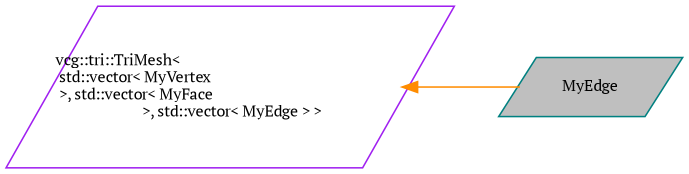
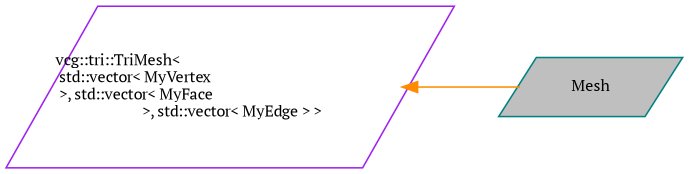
node "MyEdge": label "MyEdge" -> "Mesh"
